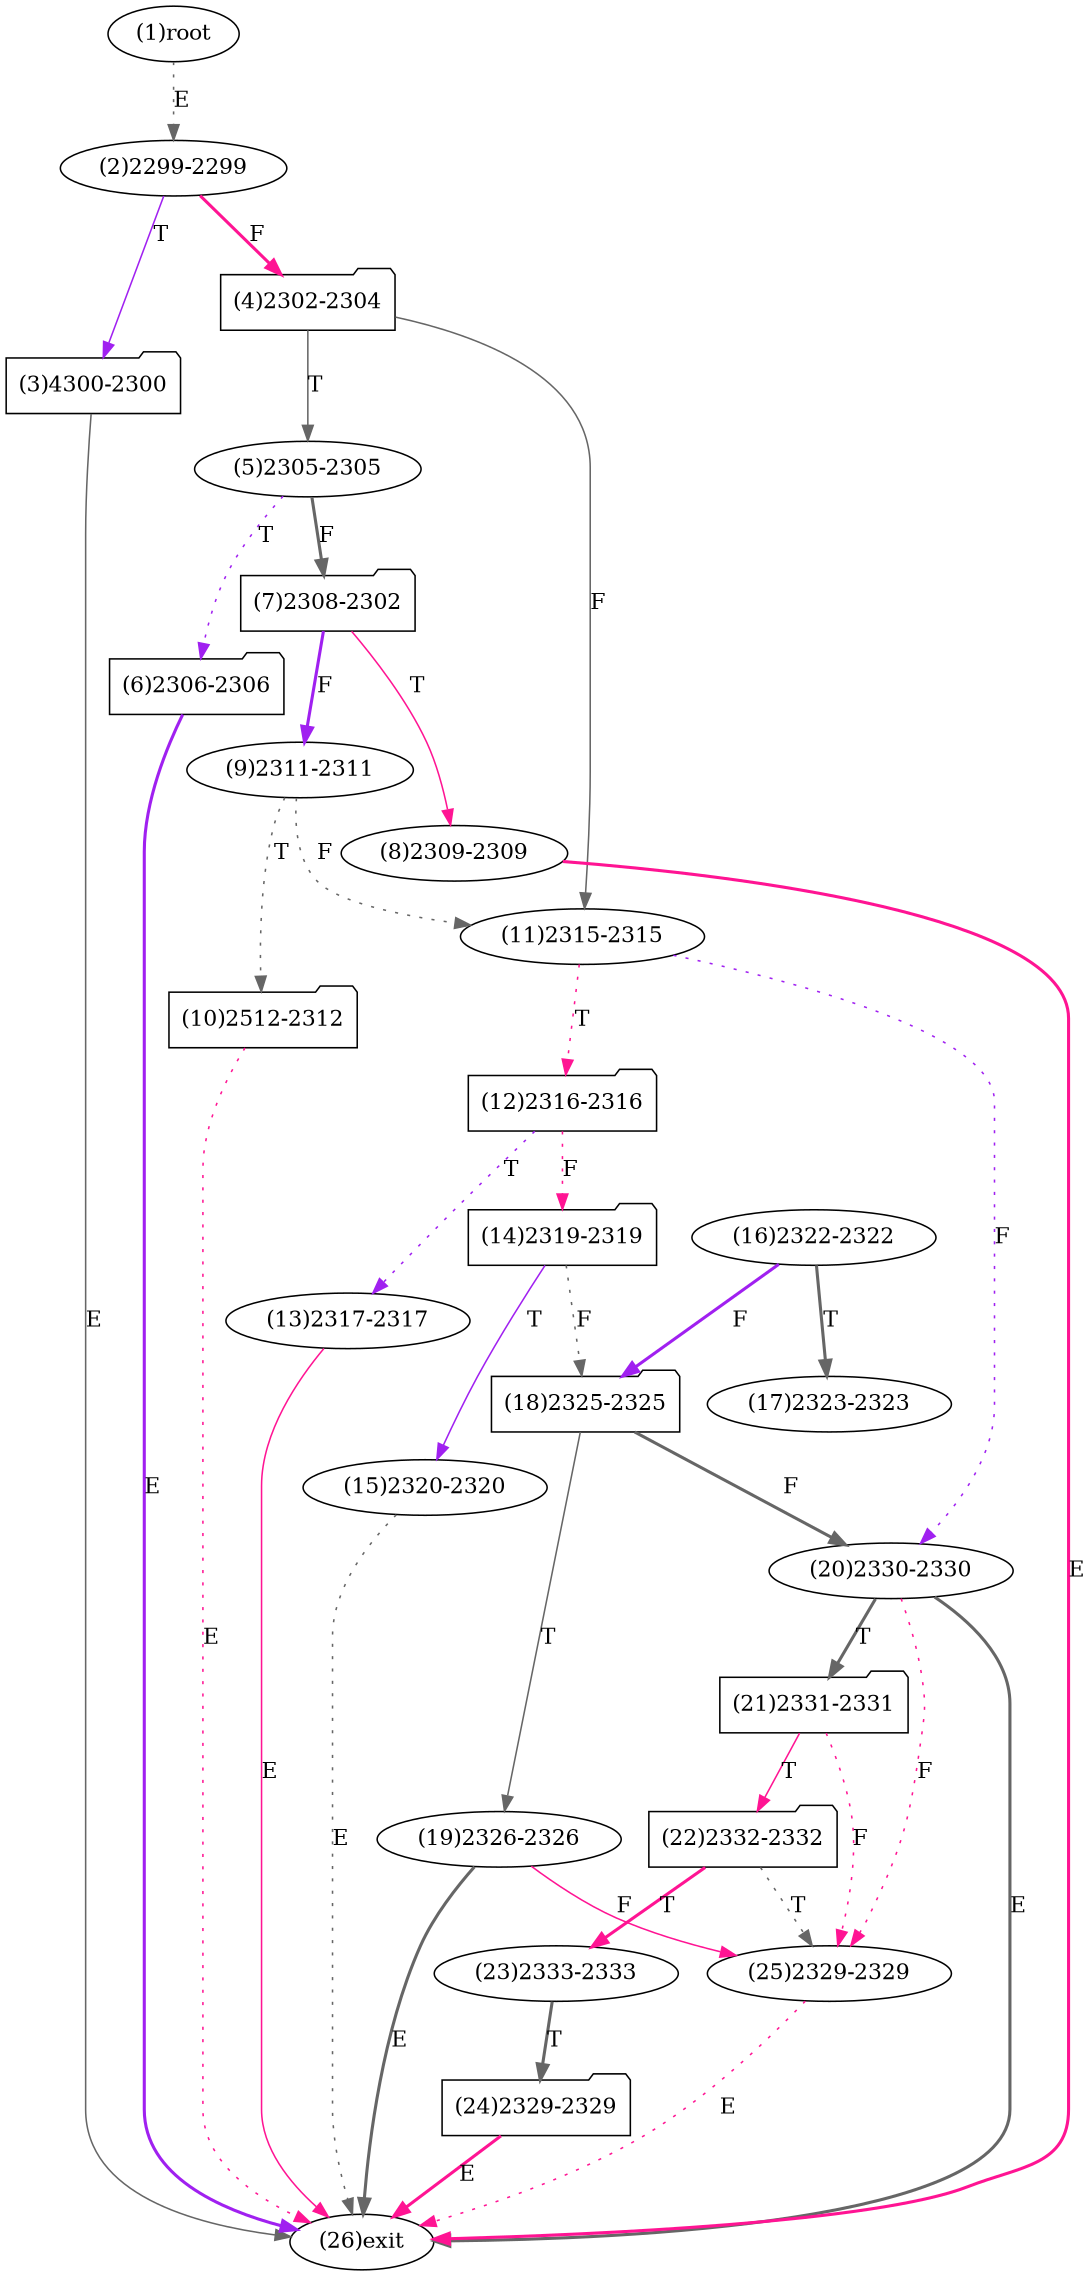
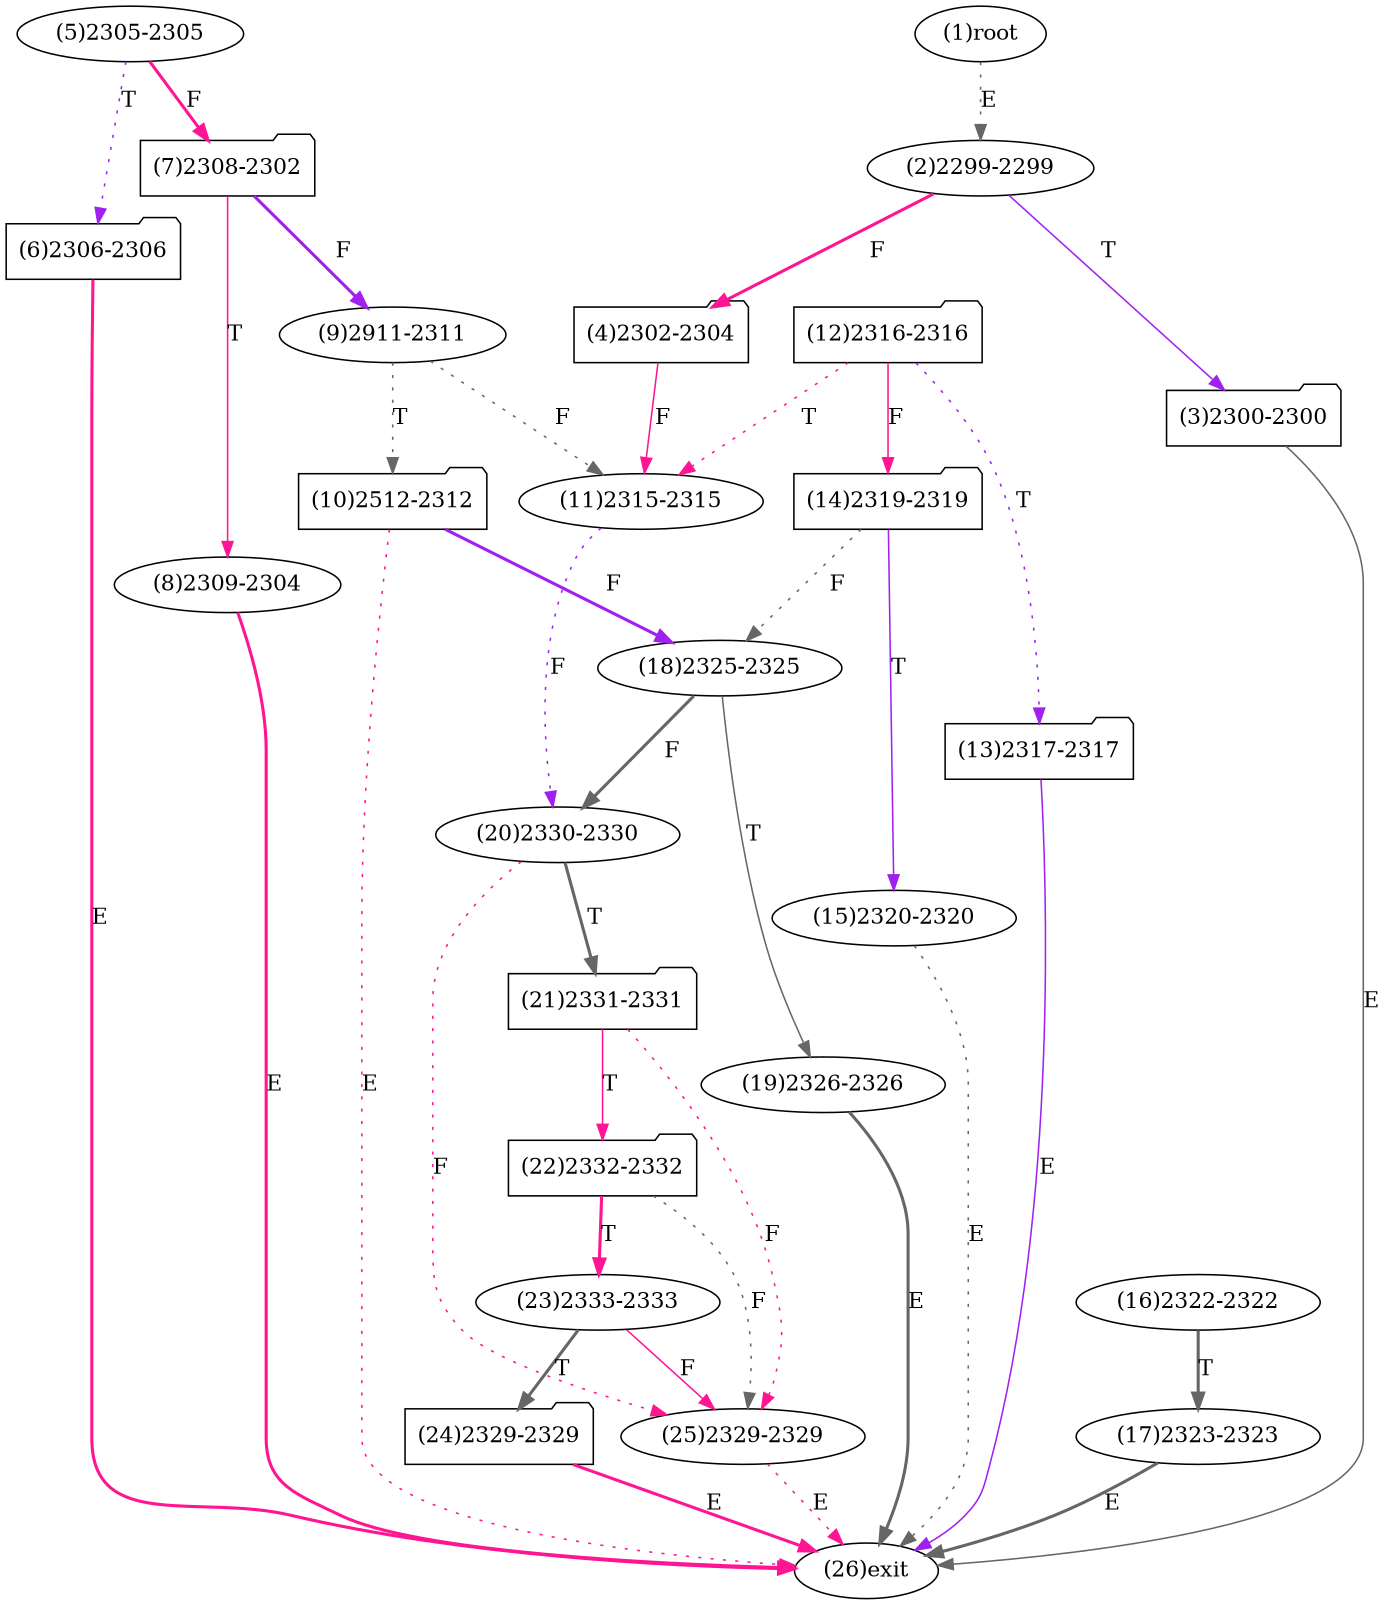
edge "(4)2302-2304" -> "(5)2305-2305": removed, label "T"
node "(3)4300-2300": label "(3)4300-2300" -> "(3)2300-2300"
edge "(5)2305-2305" -> "(7)2308-2302": color gray40 -> deeppink
edge "(4)2302-2304" -> "(11)2315-2315": color gray40 -> deeppink
node "(9)2311-2311": label "(9)2311-2311" -> "(9)2911-2311"
node "(8)2309-2309": label "(8)2309-2309" -> "(8)2309-2304"
edge "(11)2315-2315" -> "(12)2316-2316": reversed
edge "(12)2316-2316" -> "(14)2319-2319": style dotted -> solid
edge "(16)2322-2322" -> "(18)2325-2325": now "(10)2512-2312" -> "(18)2325-2325"
node "(13)2317-2317": shape ellipse -> folder
node "(18)2325-2325": shape folder -> ellipse
edge "(6)2306-2306" -> "(26)exit": color purple -> deeppink
edge "(13)2317-2317" -> "(26)exit": color deeppink -> purple
edge "(22)2332-2332" -> "(25)2329-2329": label "T" -> "F"
edge "(19)2326-2326" -> "(25)2329-2329": now "(23)2333-2333" -> "(25)2329-2329"
edge "(20)2330-2330" -> "(26)exit": now "(17)2323-2323" -> "(26)exit"
